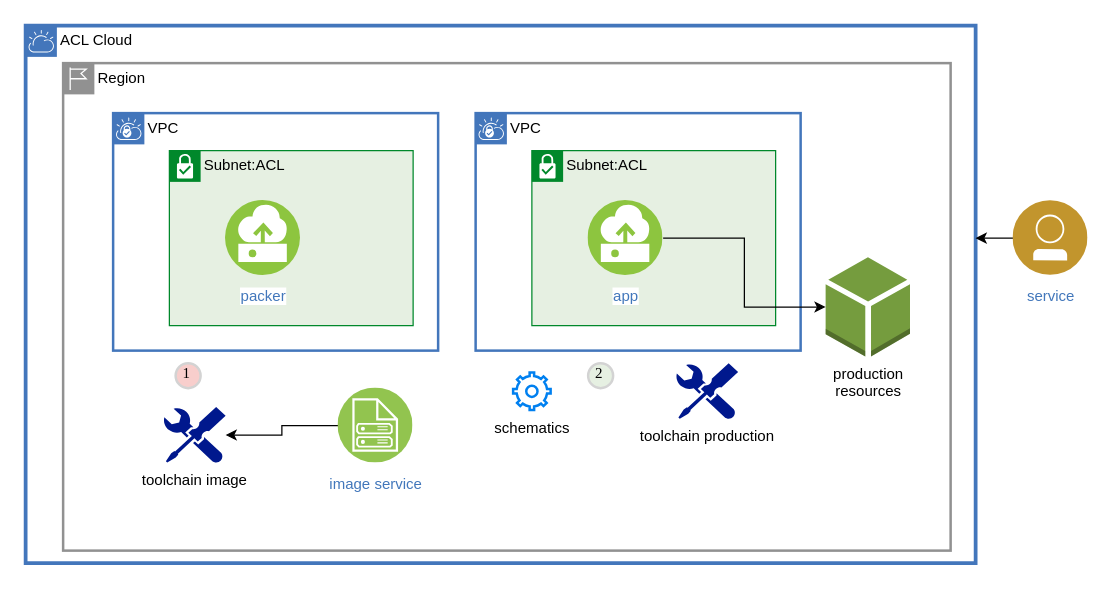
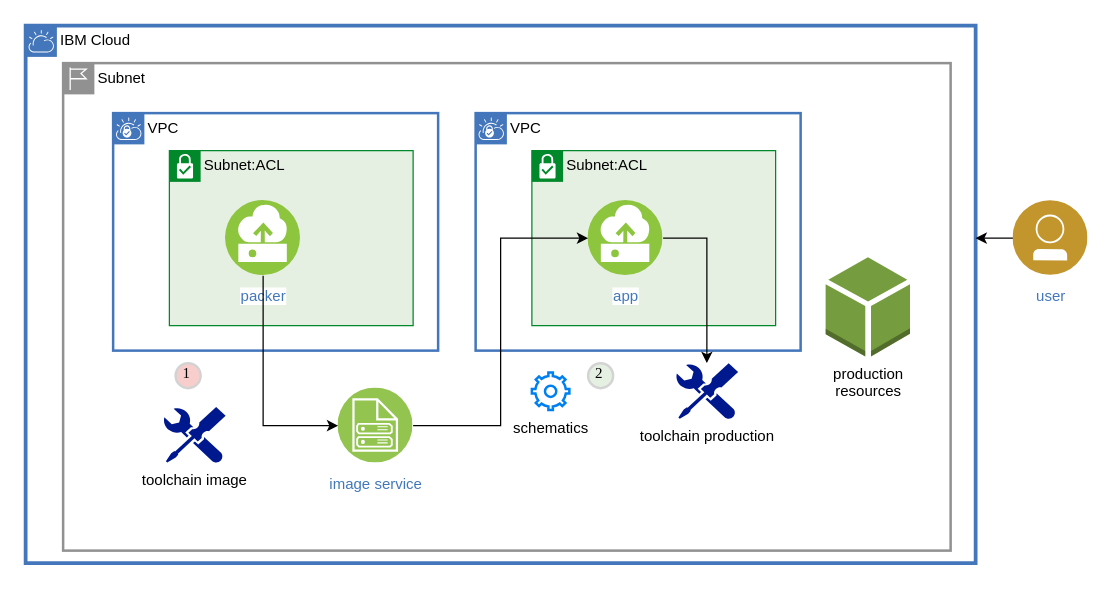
node "ACL Cloud": label "ACL Cloud" -> "IBM Cloud"
node "Region": label "Region" -> "Subnet"
edge "app" -> "production resources": now "app" -> "toolchain production"
node "service": label "service" -> "user"
edge "packer" -> "image service": added
node "schematics": moved (532, 391) -> (551, 391)
edge "image service" -> "toolchain image": now "image service" -> "app"
